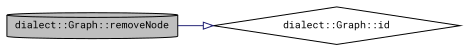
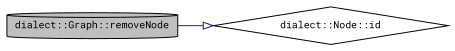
node "dialect::Graph::id": label "dialect::Graph::id" -> "dialect::Node::id"
